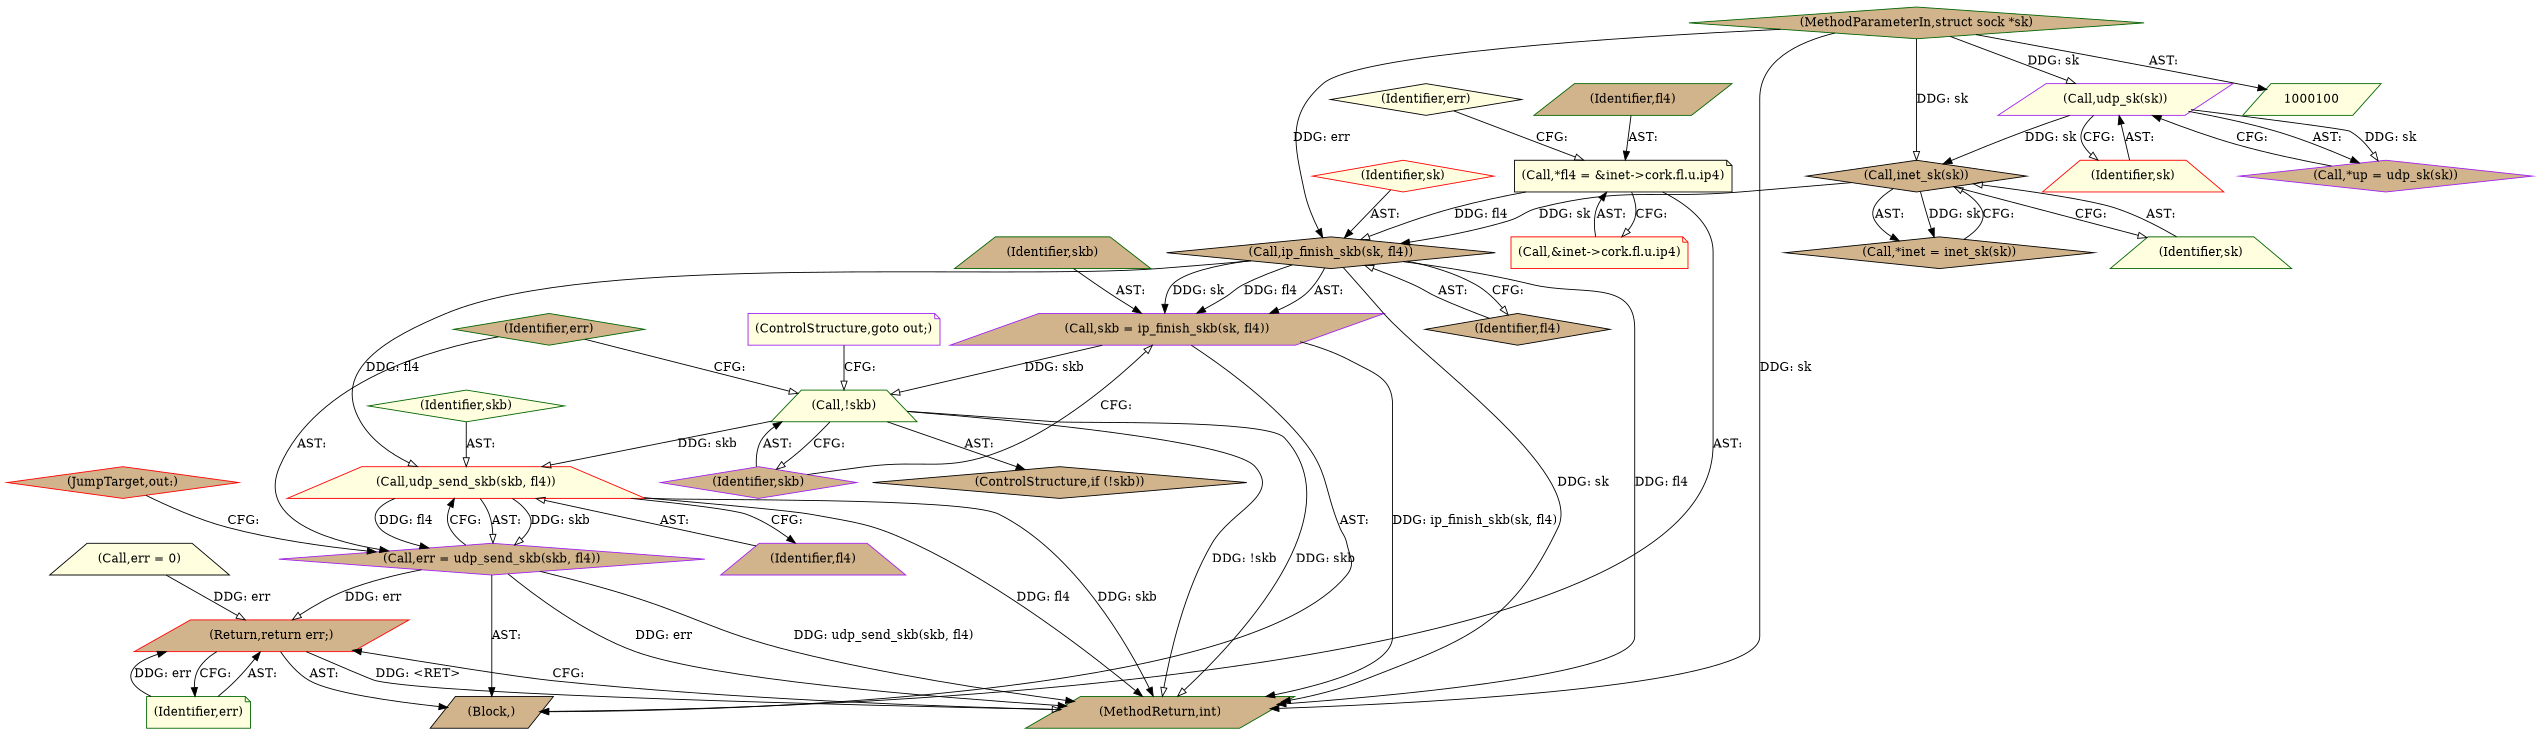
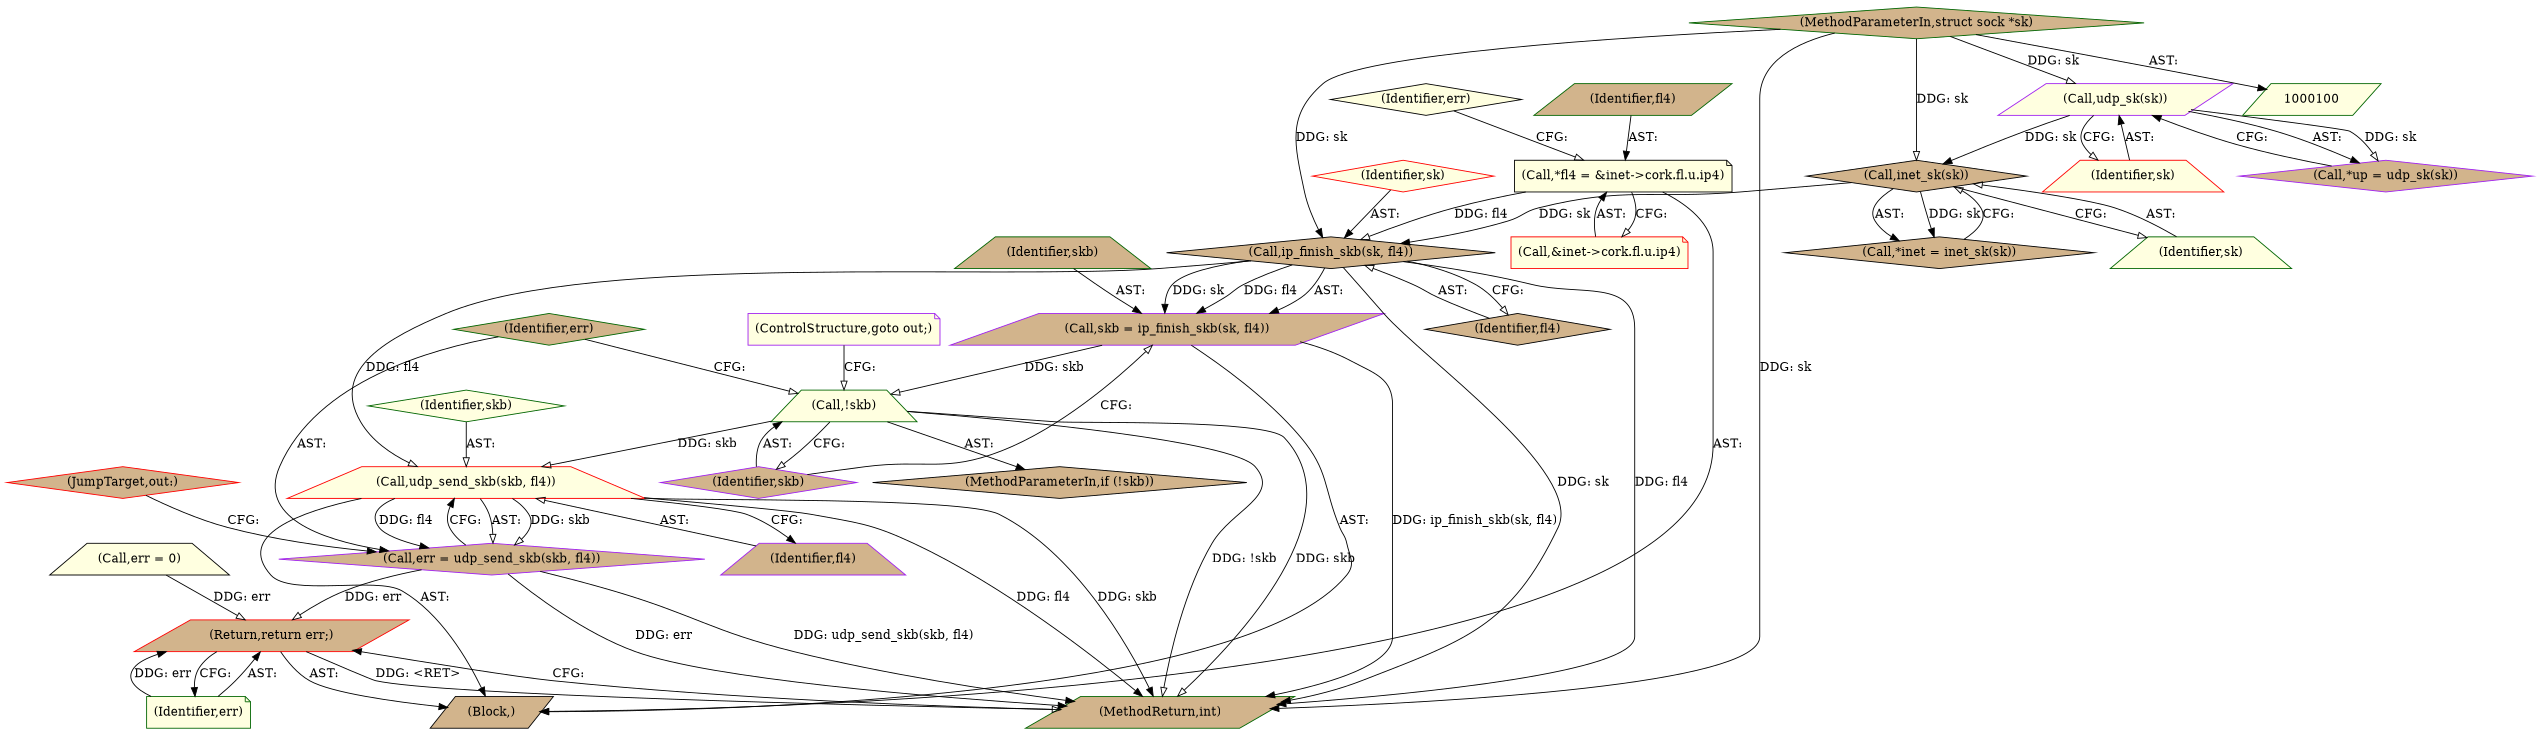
edge "(MethodParameterIn,struct sock *sk)" -> "(Call,ip_finish_skb(sk, fl4))": label "DDG: err" -> "DDG: sk"
node "(ControlStructure,if (!skb))": label "(ControlStructure,if (!skb))" -> "(MethodParameterIn,if (!skb))"
edge "(Call,err = udp_send_skb(skb, fl4))" -> "(Block,)": now "(Call,udp_send_skb(skb, fl4))" -> "(Block,)"
